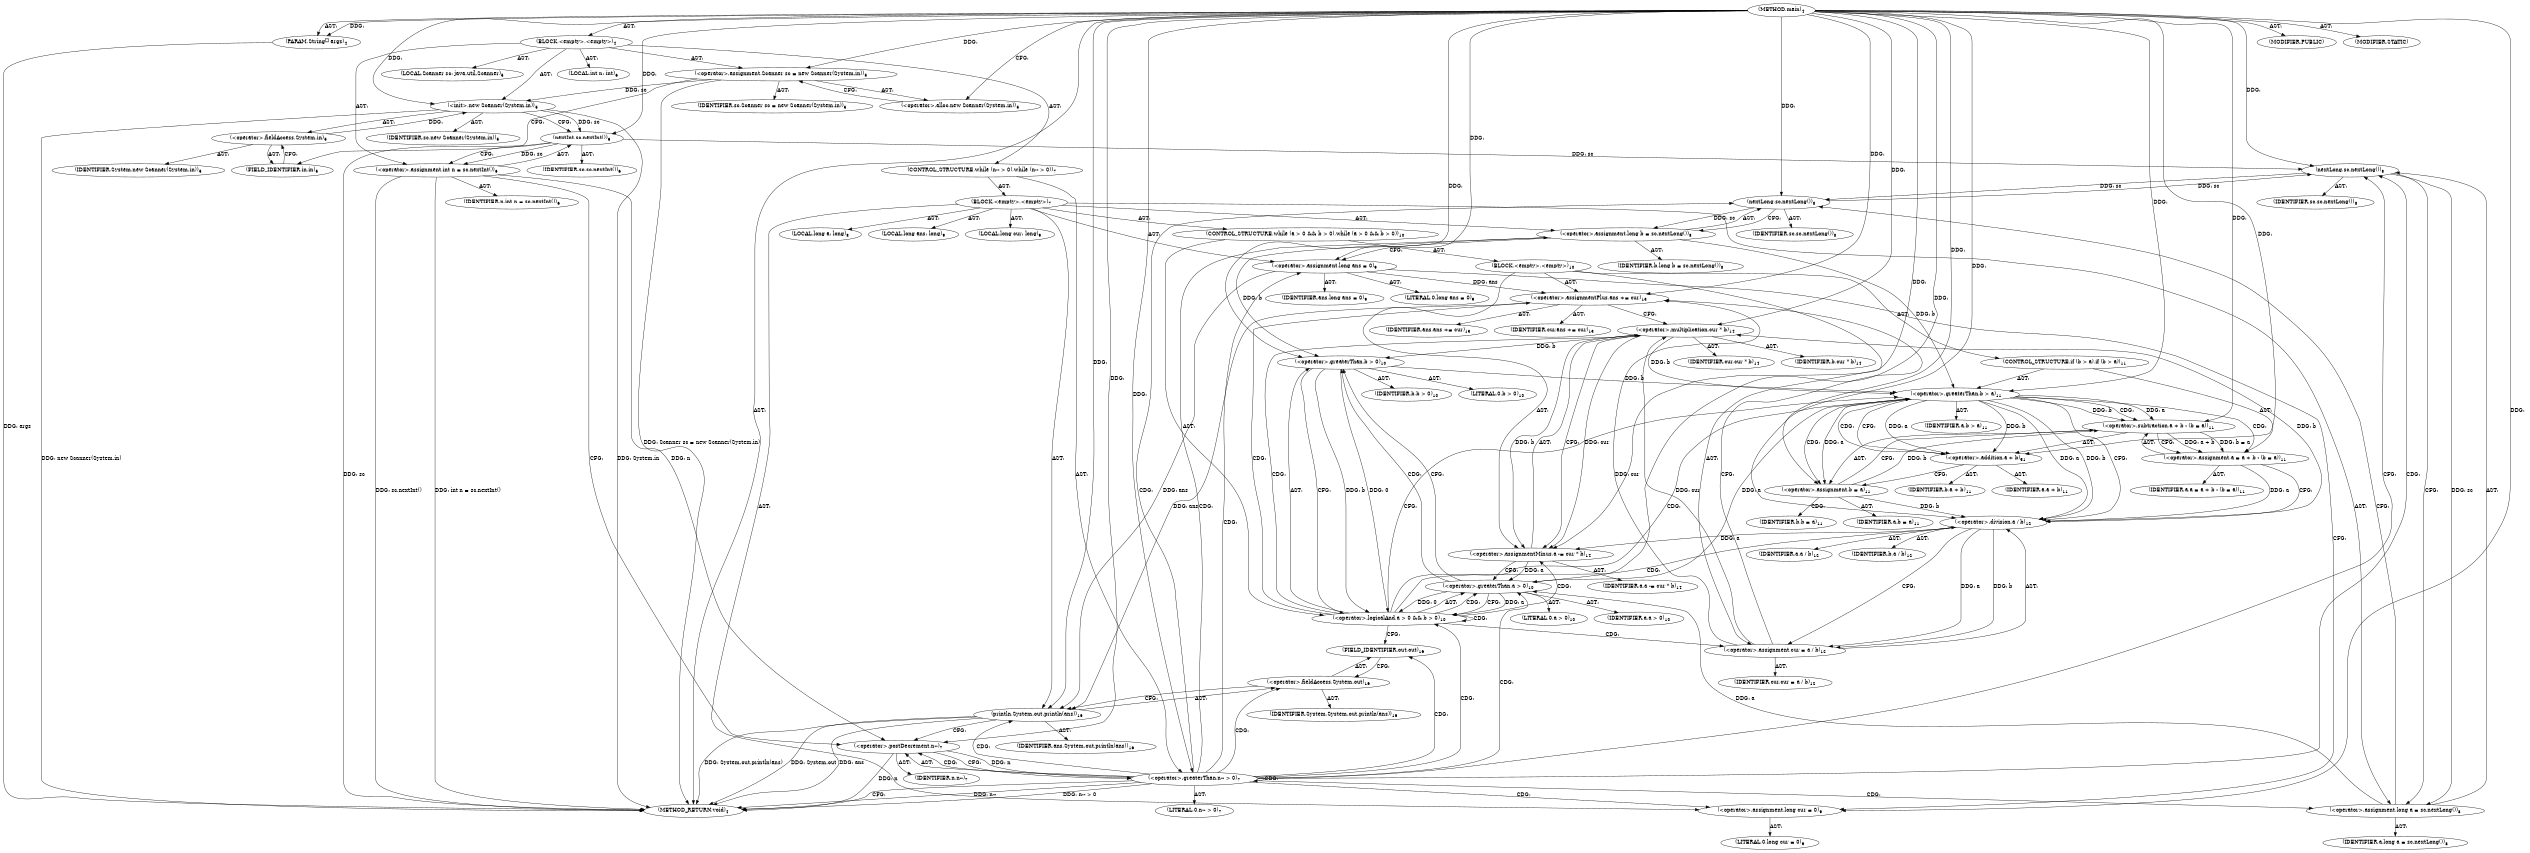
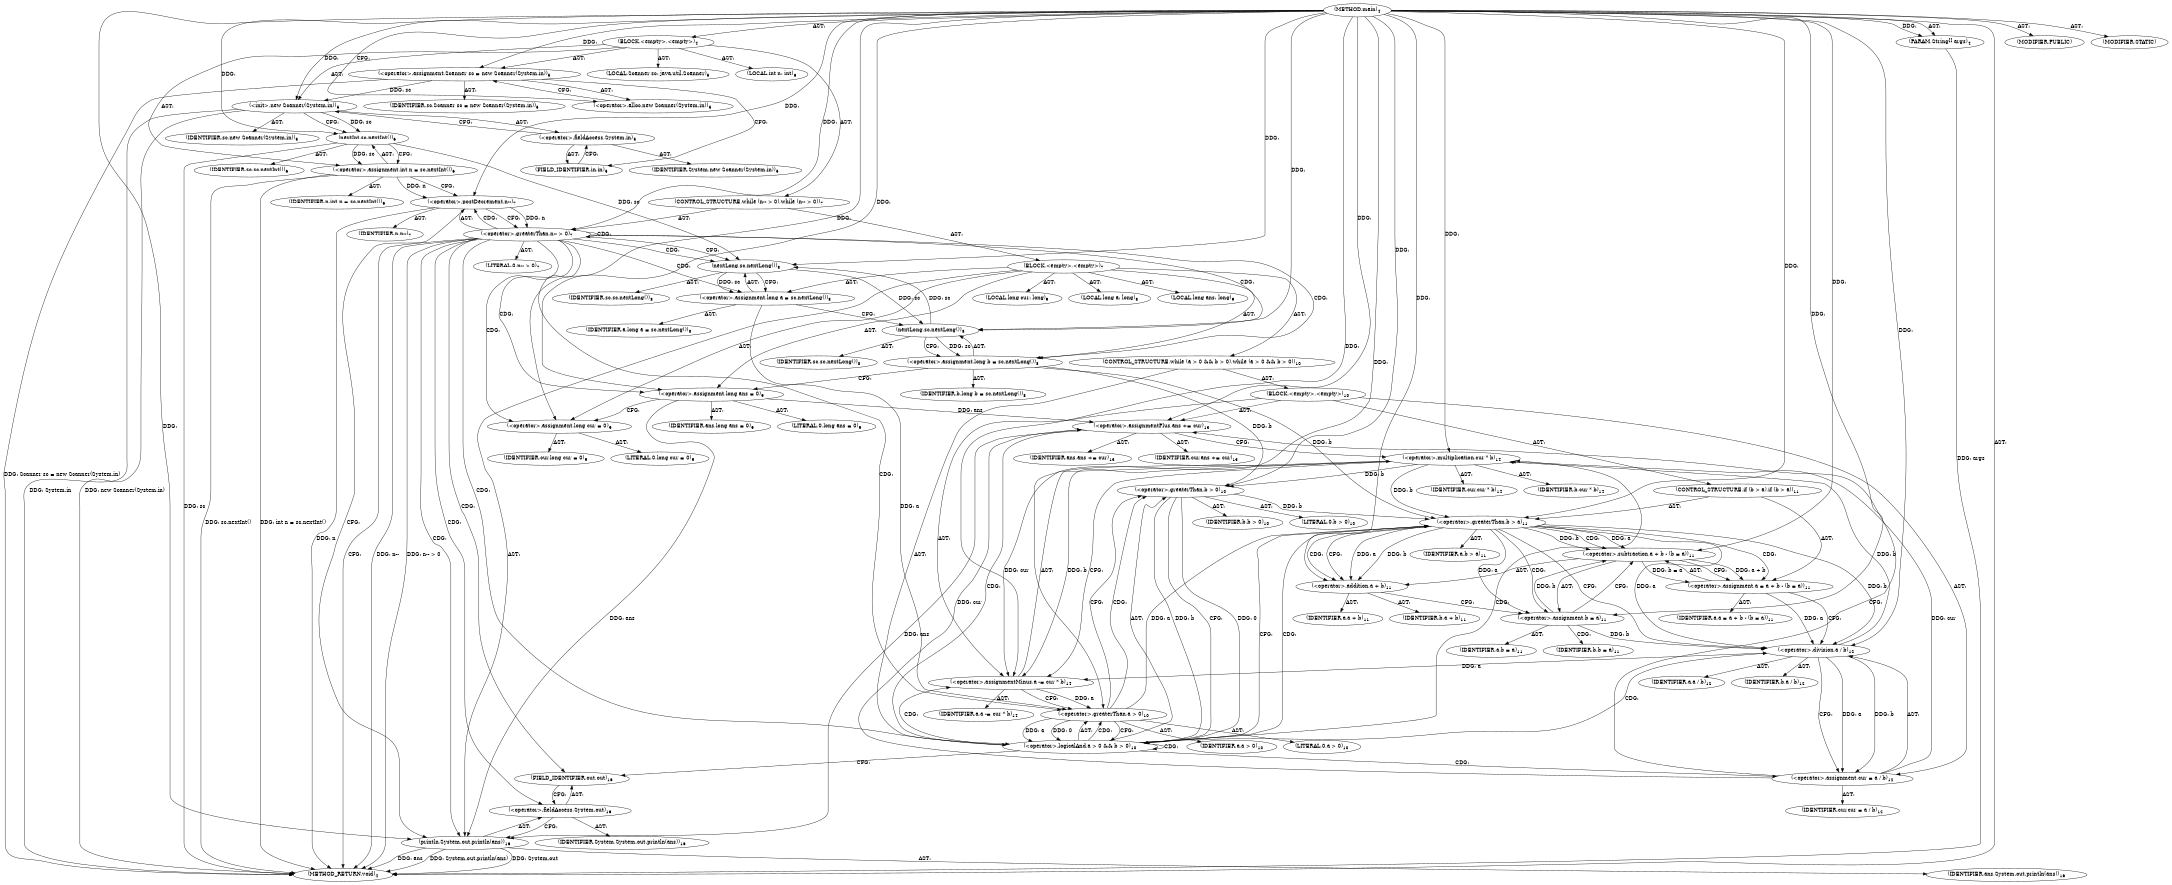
edge "(<operator>.fieldAccess,System.in)" -> "(<init>,new Scanner(System.in))": label "DDG: " -> "CFG: "
node "(<operator>.addition,a + b)": text "51" -> "11"
node "(IDENTIFIER,cur,long cur = 0)": added
edge "(println,System.out.println(ans))" -> "(<operator>.postDecrement,n--)": reversed
